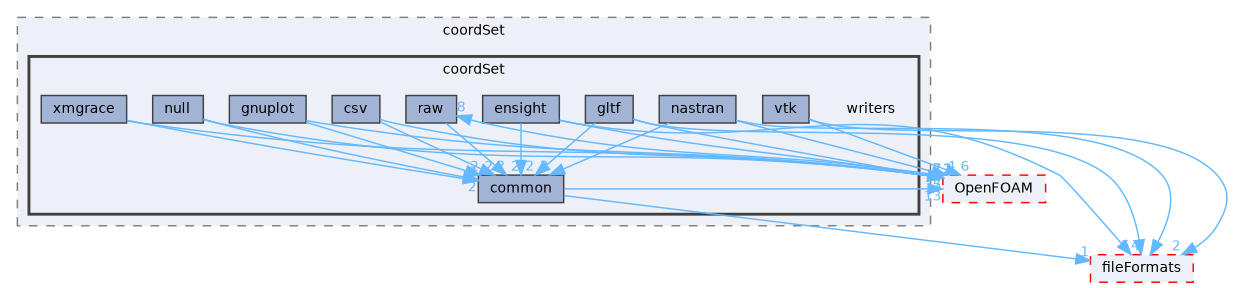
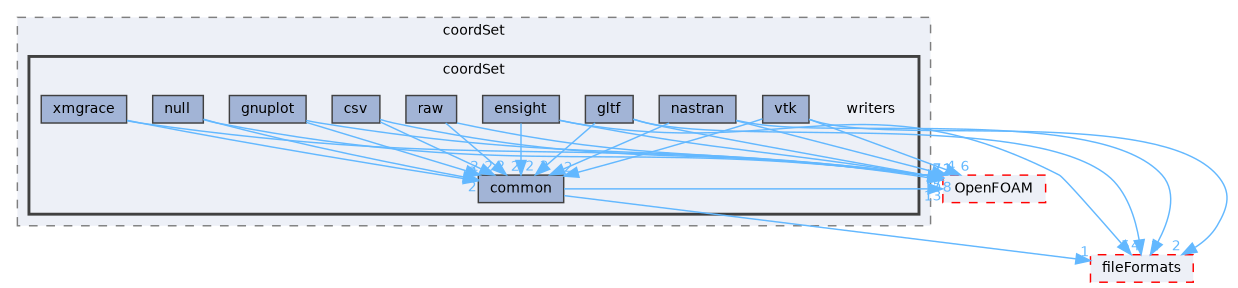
edge "OpenFOAM" -> "raw": reversed
edge "vtk" -> "common": added
